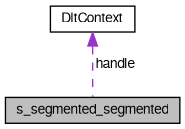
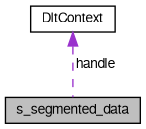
node "s_segmented_segmented": label "s_segmented_segmented" -> "s_segmented_data"
